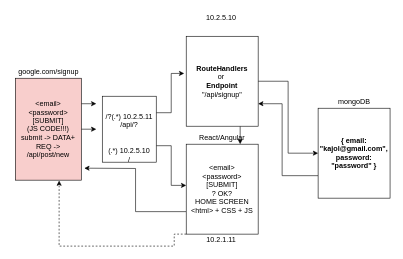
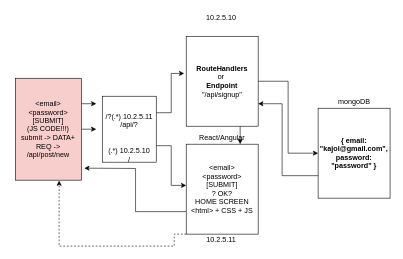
node "google.com/signup": removed
node "10.2.1.11": label "10.2.1.11" -> "10.2.5.11"
